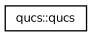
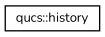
node "qucs::qucs": label "qucs::qucs" -> "qucs::history"
